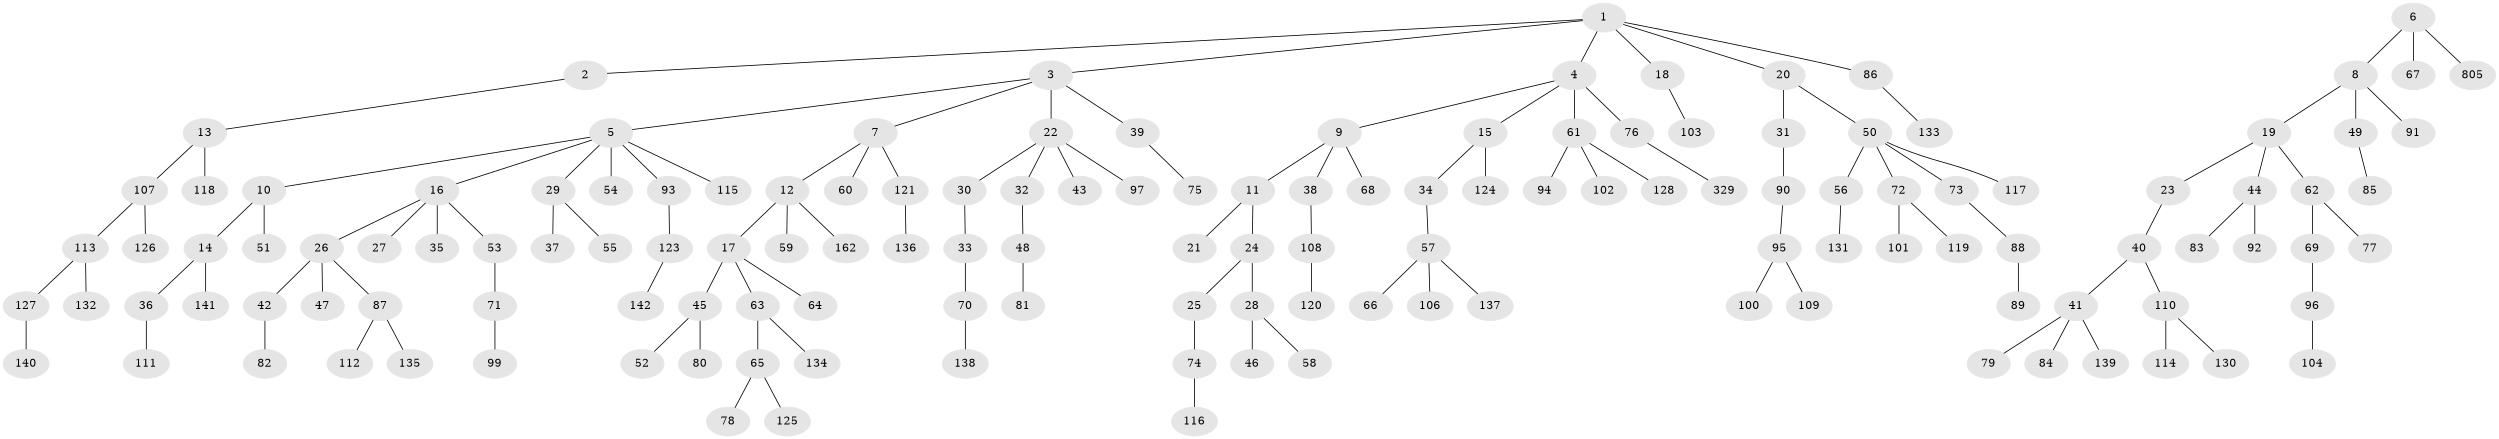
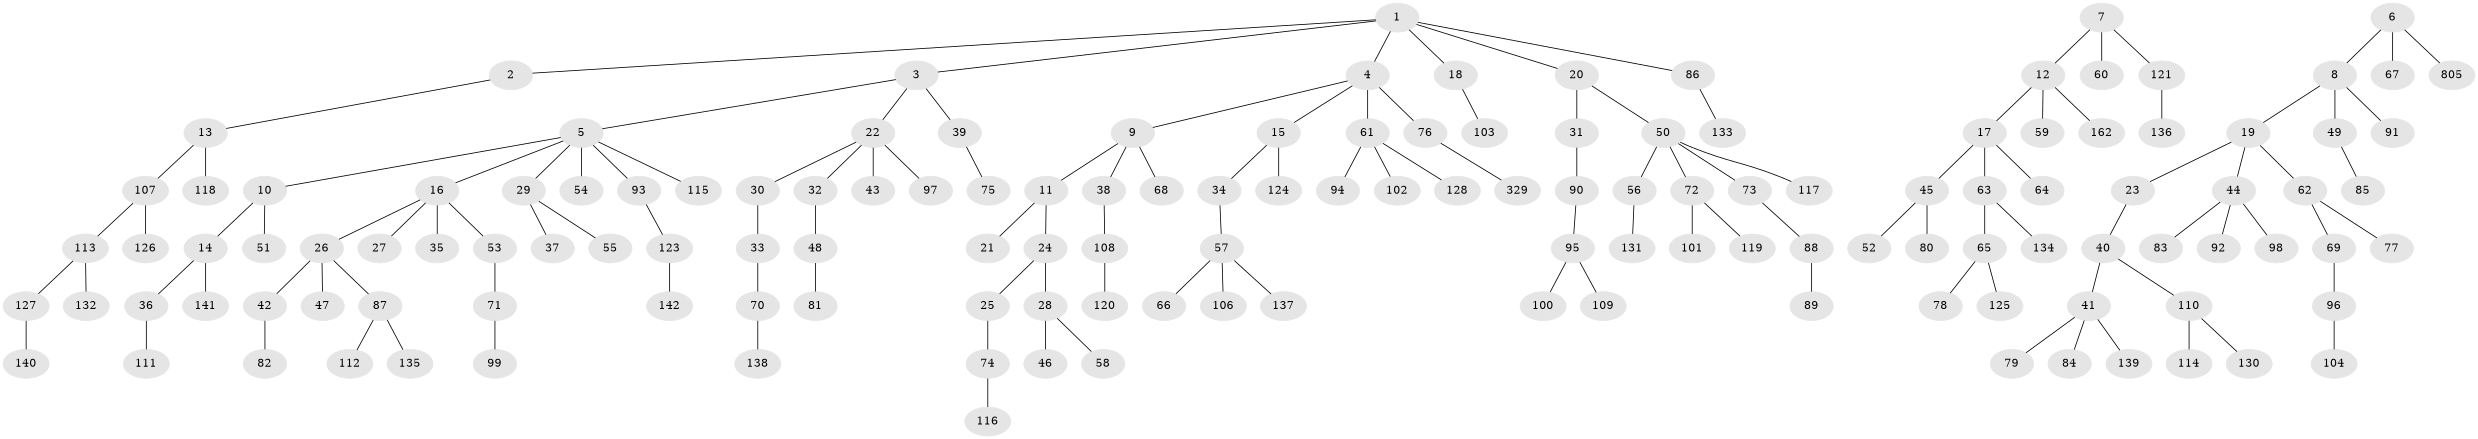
edge "3" -- "7": removed
node "98": added
